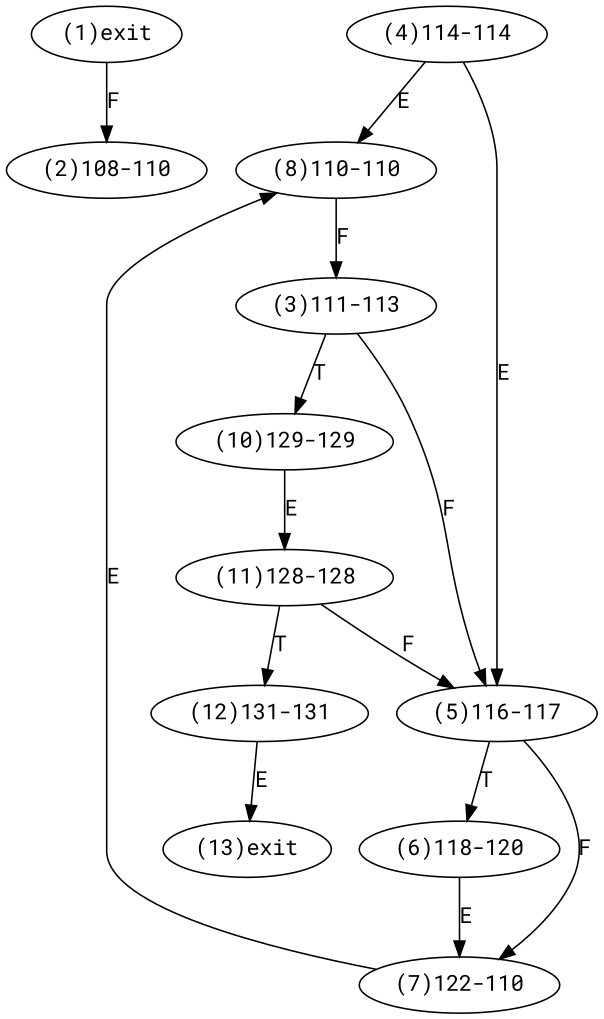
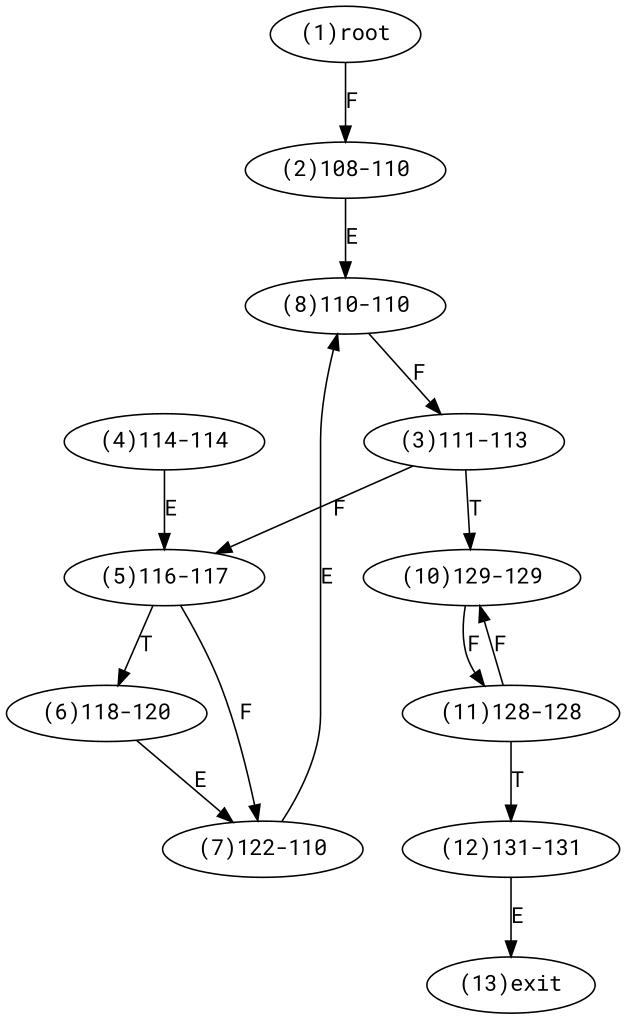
node "(1)exit": label "(1)exit" -> "(1)root"
edge "(4)114-114" -> "(8)110-110": now "(2)108-110" -> "(8)110-110"
edge "(10)129-129" -> "(11)128-128": label "E" -> "F"
edge "(11)128-128" -> "(5)116-117": now "(11)128-128" -> "(10)129-129"
